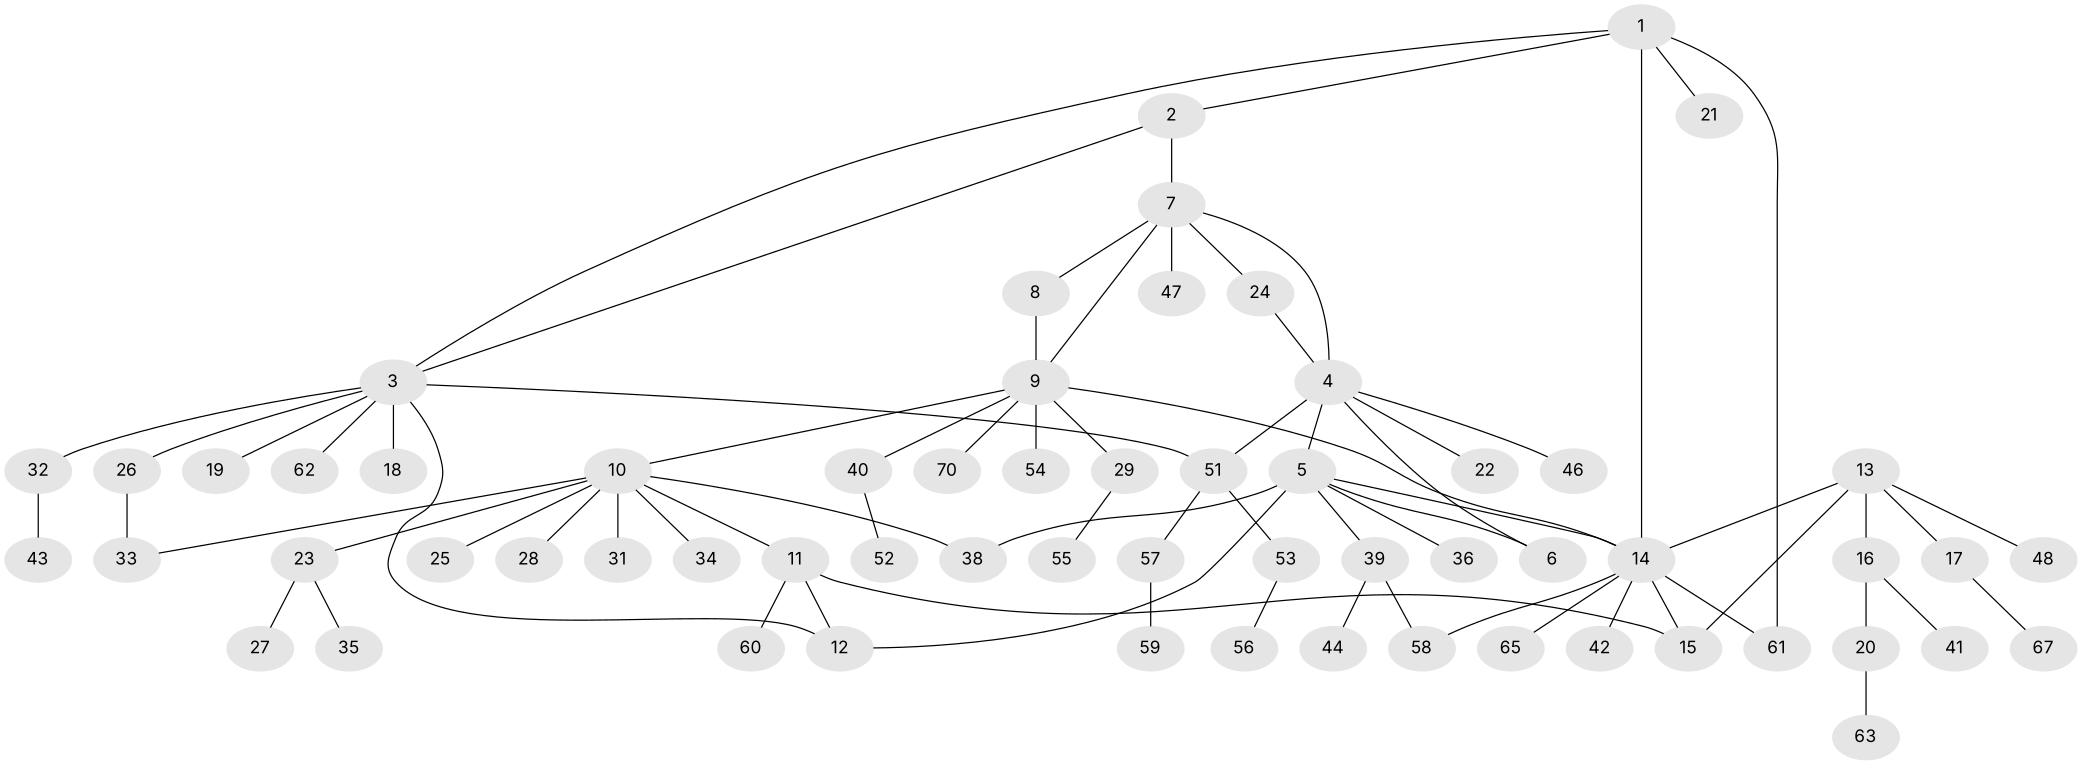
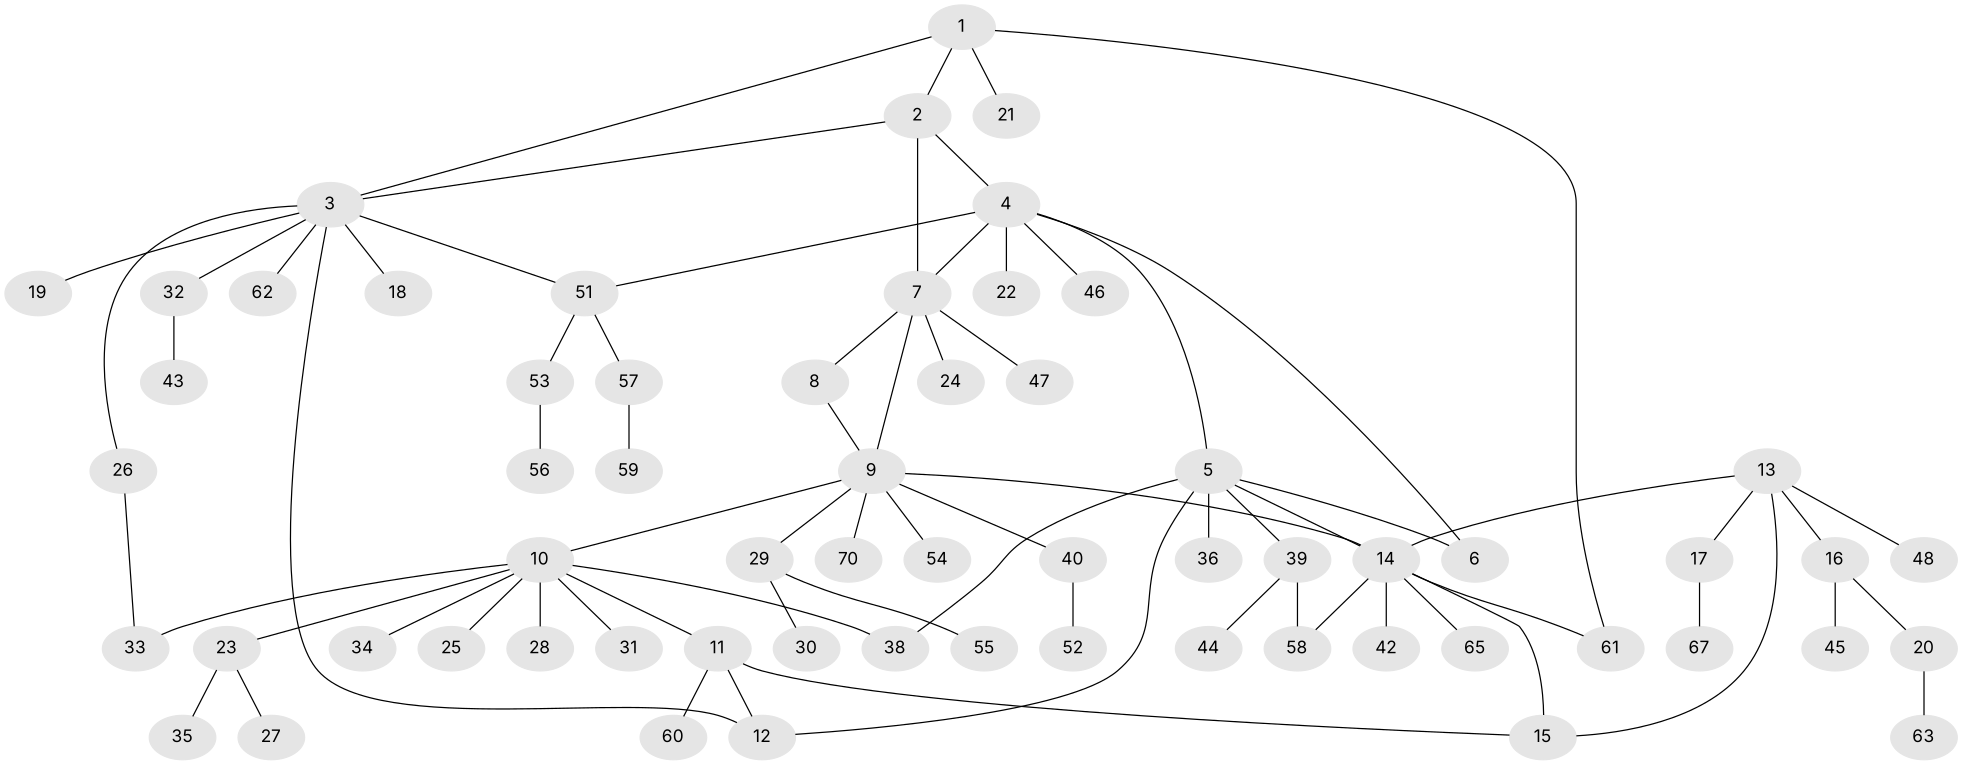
edge "1" -- "14": removed
edge "24" -- "4": now "2" -- "4"
node "30": added
node "41": label "41" -> "45"
